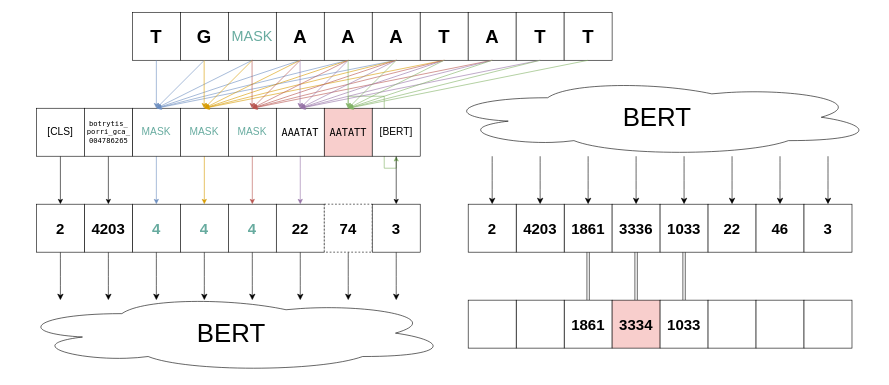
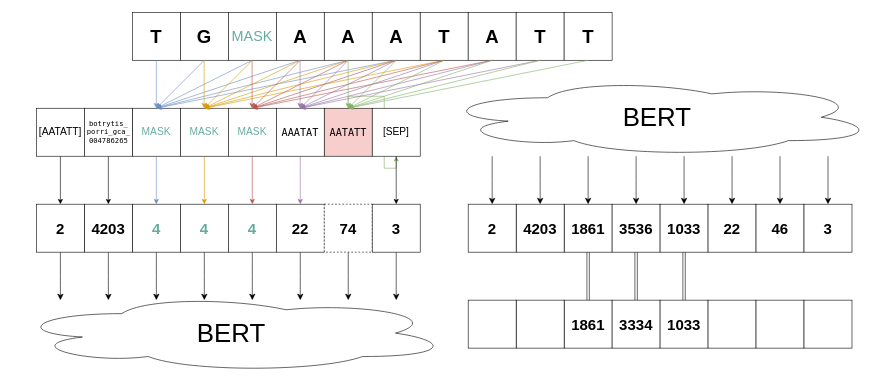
node "[CLS]": label "[CLS]" -> "[AATATT]"
node "[BERT]": label "[BERT]" -> "[SEP]"
node "3336": label "3336" -> "3536"
node "3334": fillcolor #f8cecc -> #ffffff
